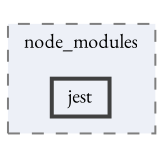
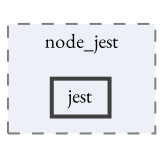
cluster "node_modules": label "node_modules" -> "node_jest"
